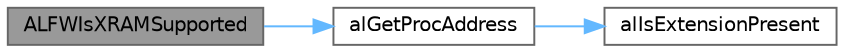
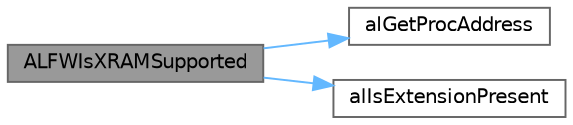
edge "alGetProcAddress" -> "alIsExtensionPresent": now "ALFWIsXRAMSupported" -> "alIsExtensionPresent"
